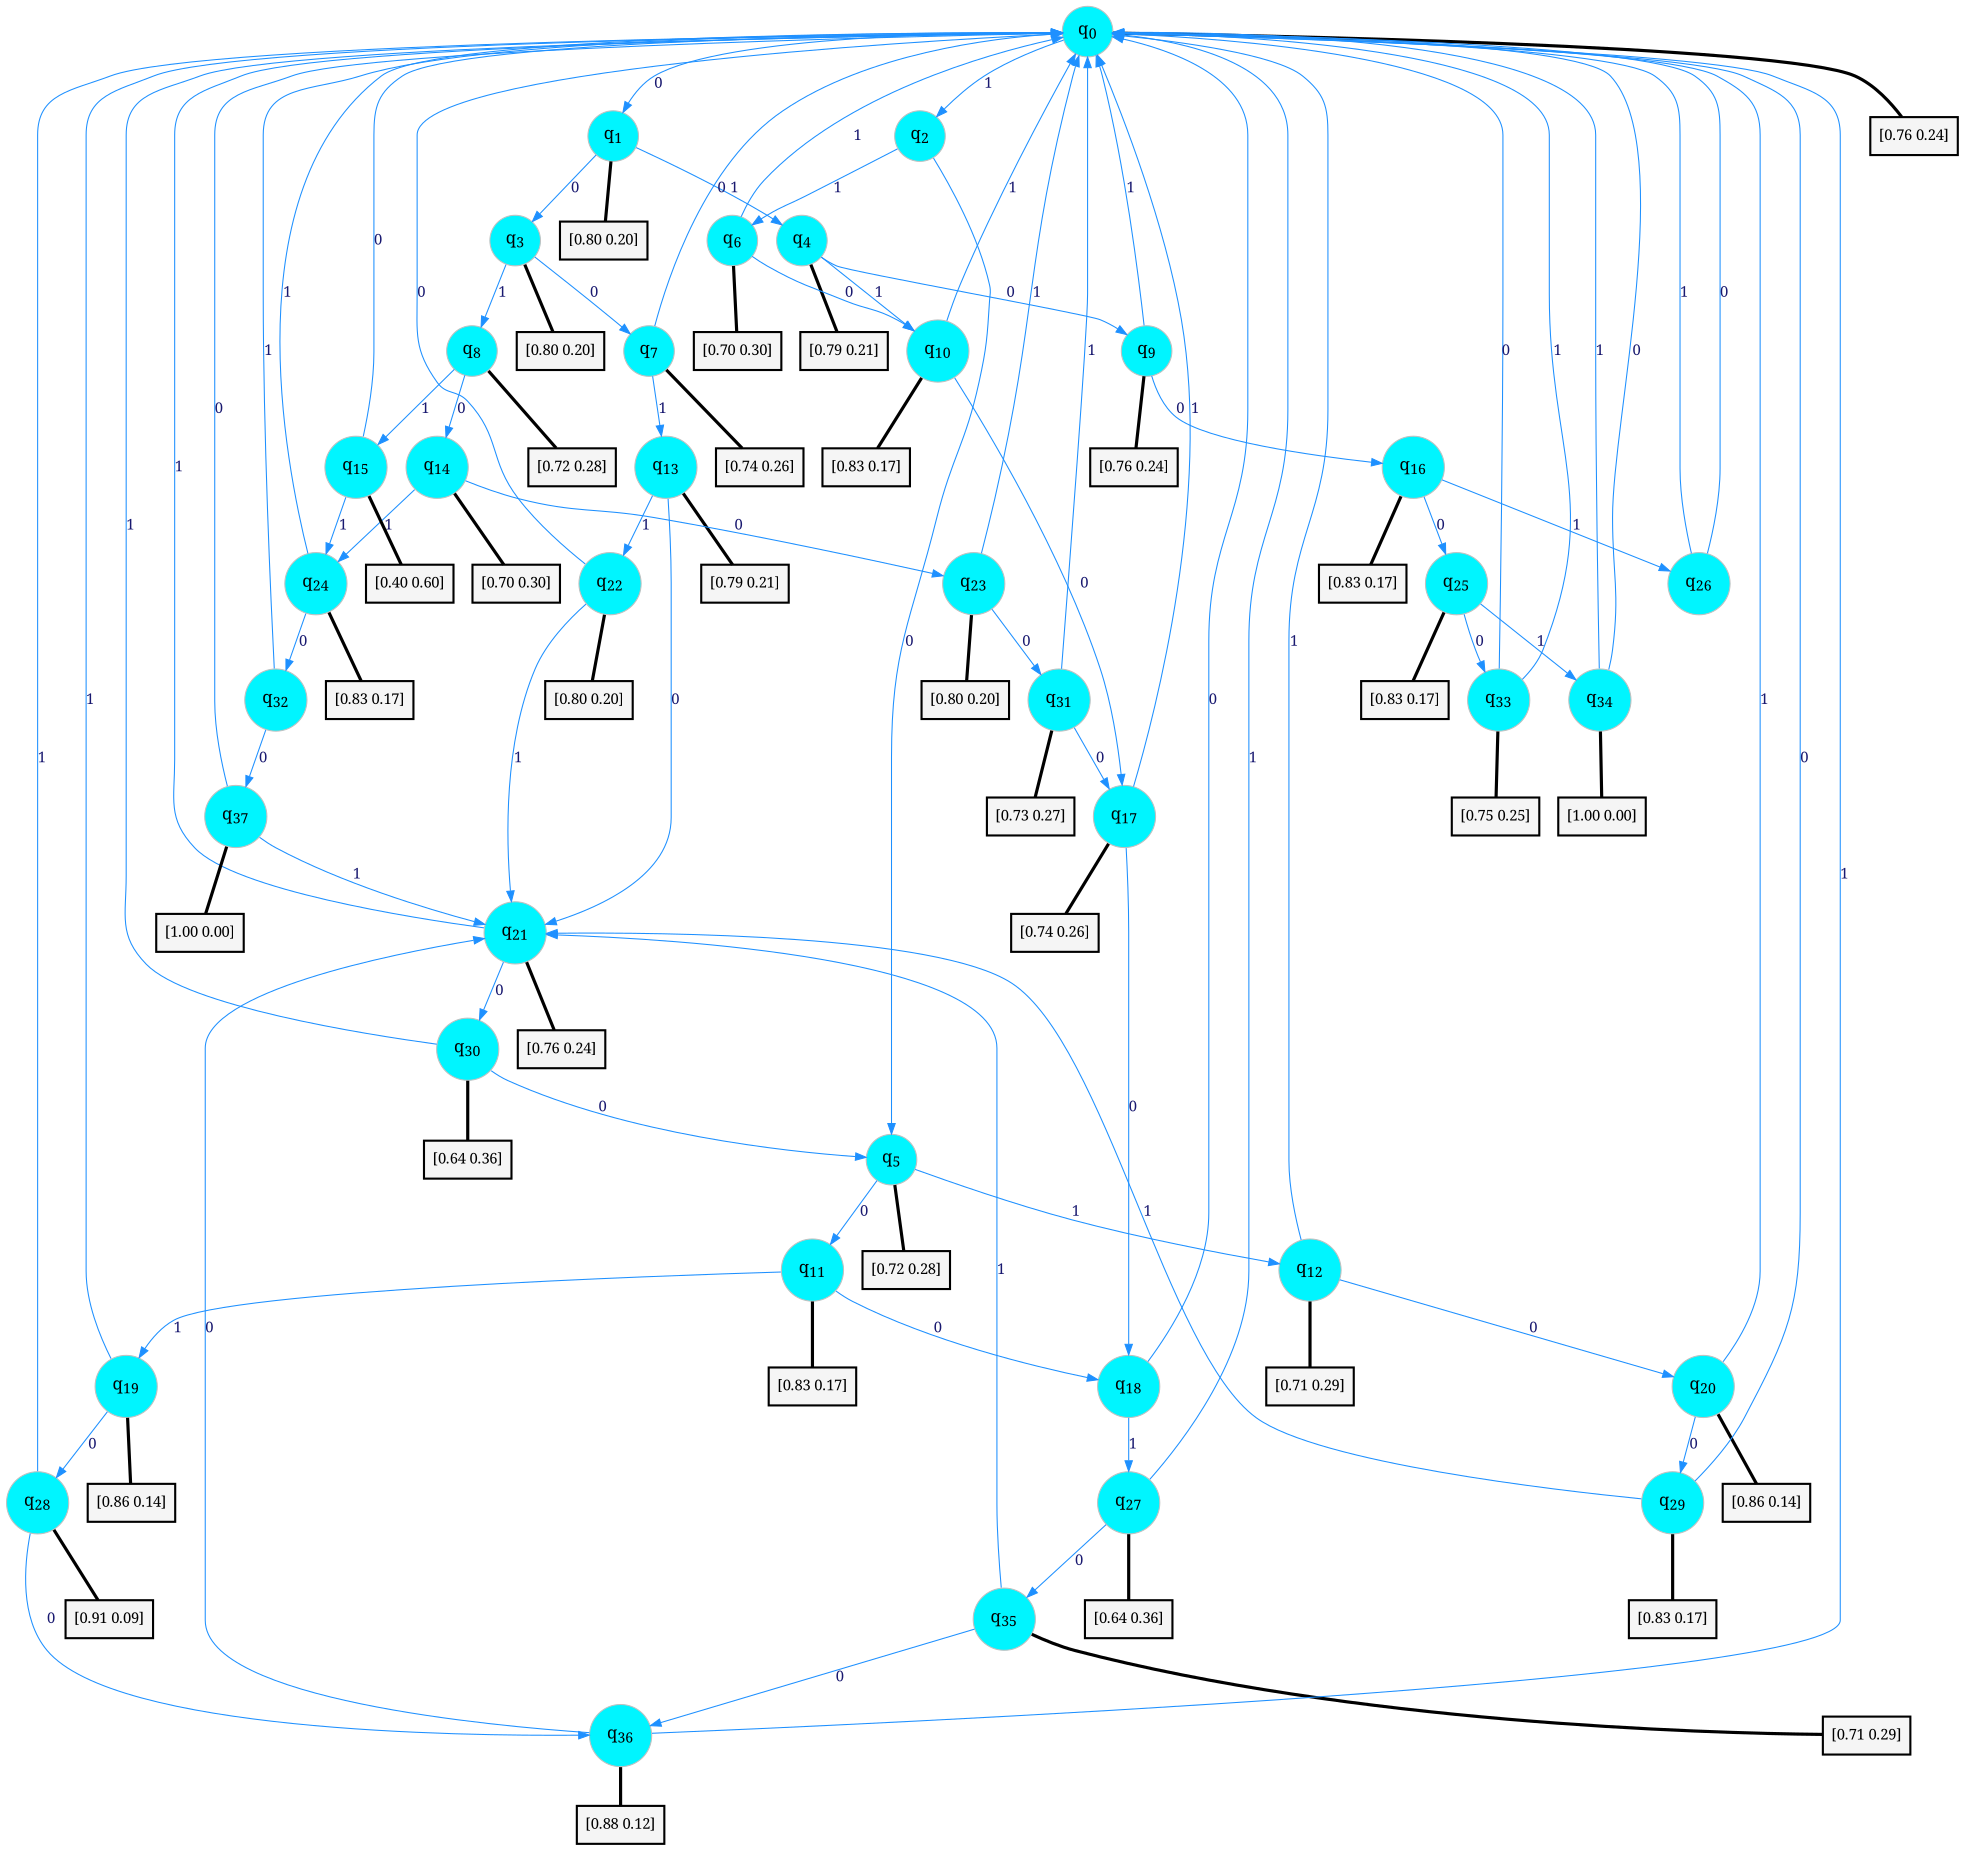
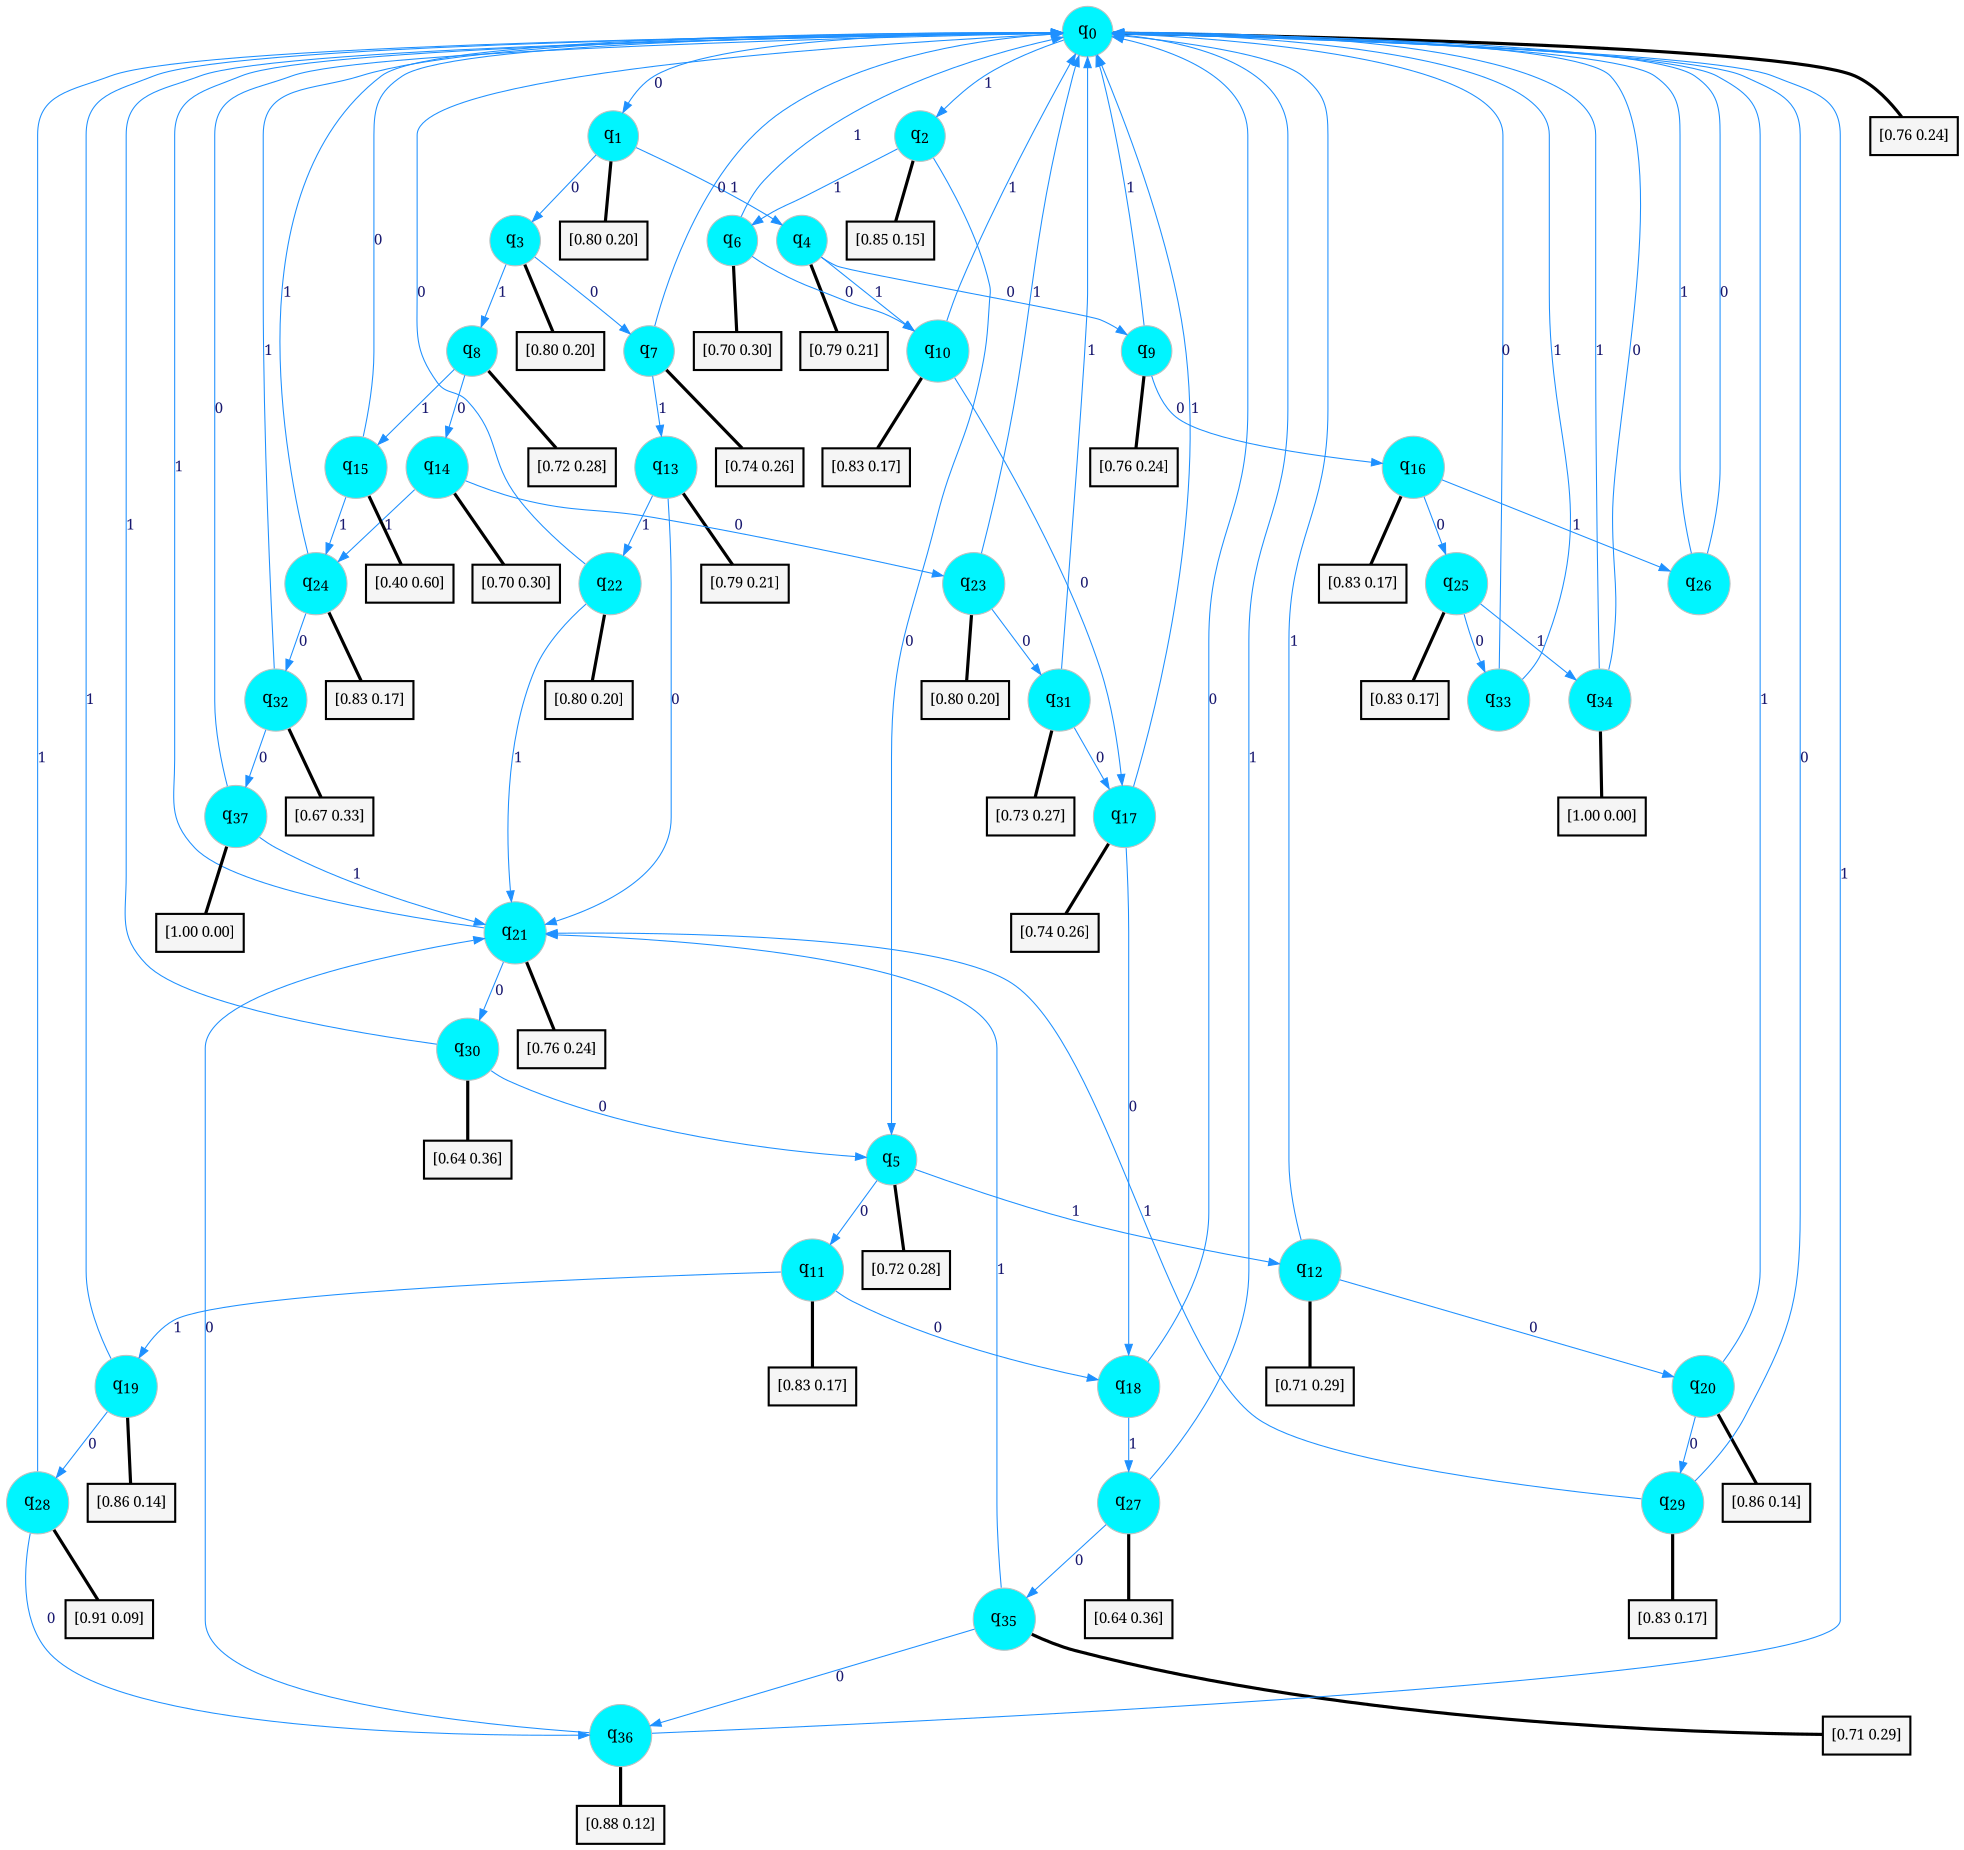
node "[0.85 0.15]": added
node "[0.67 0.33]": added
node "[0.75 0.25]": removed
